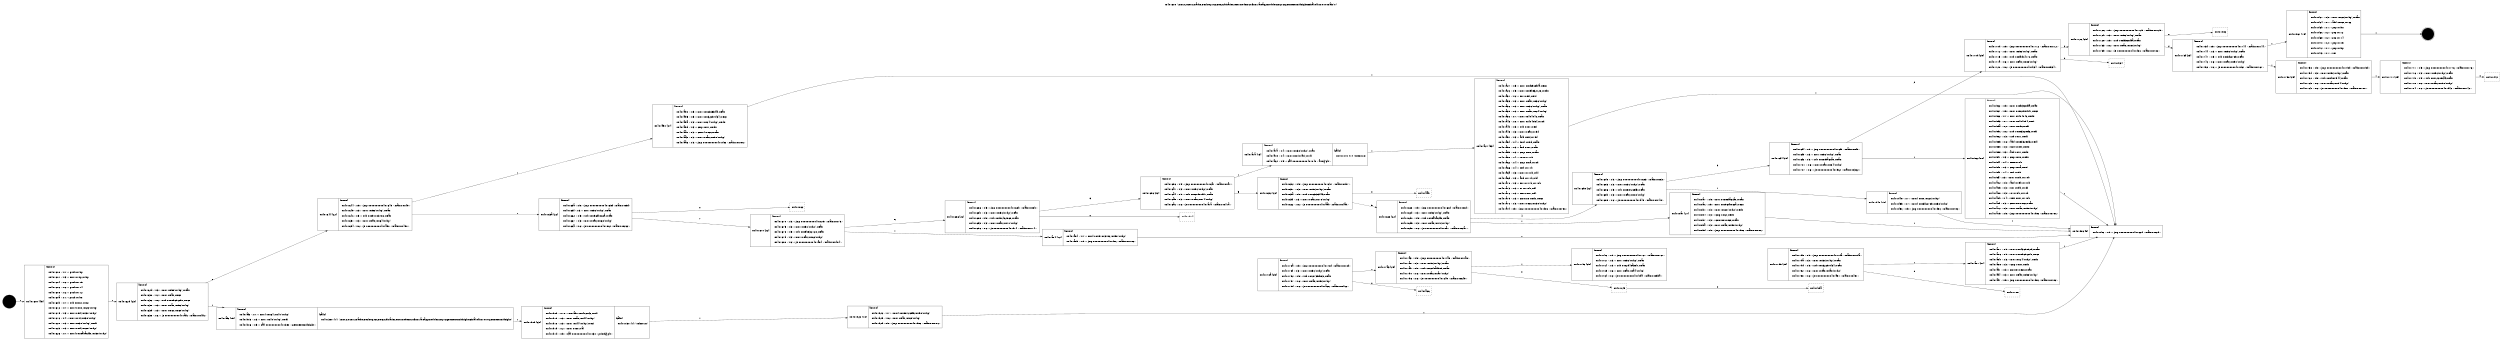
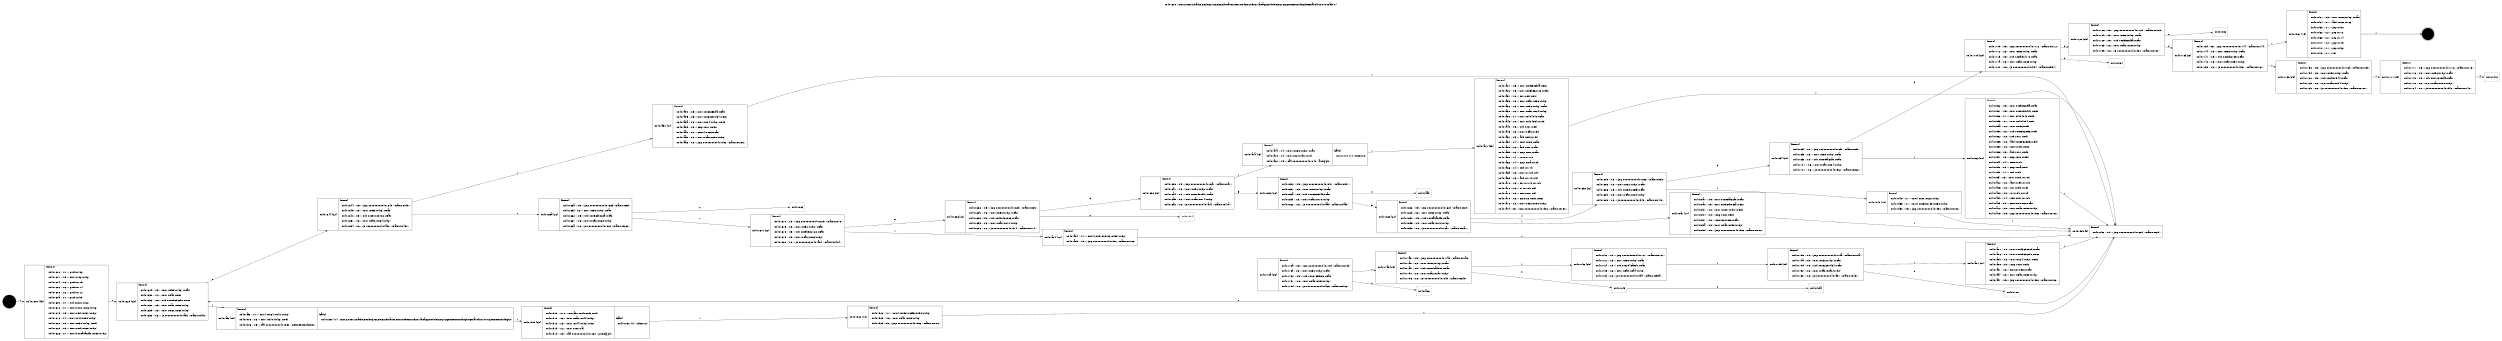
edge "0x4017bc [25]" -> "0x4017d5 [25]": added, label "1"
edge "0x401dec [5]" -> "0x40162d [23]": added, label "8"
